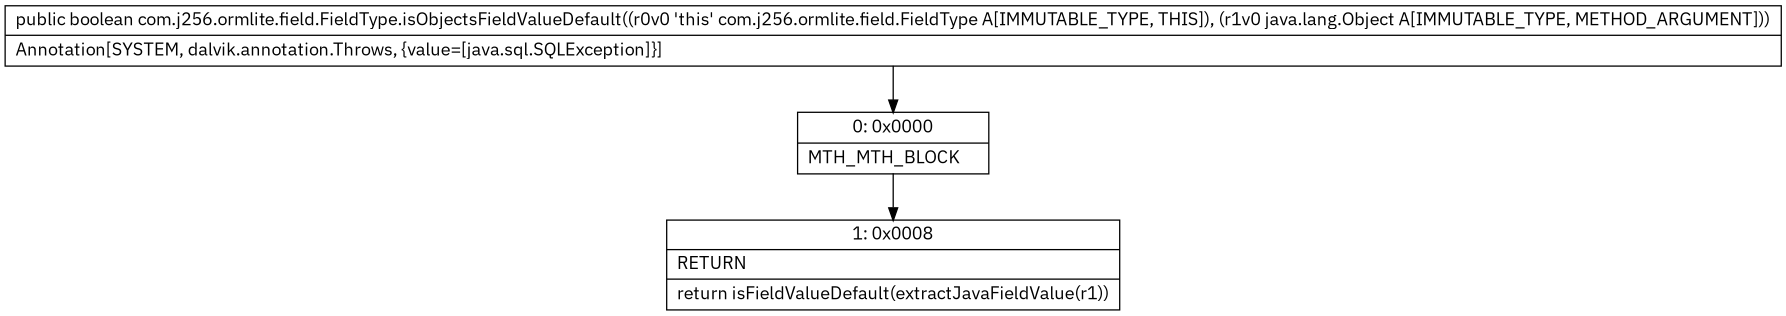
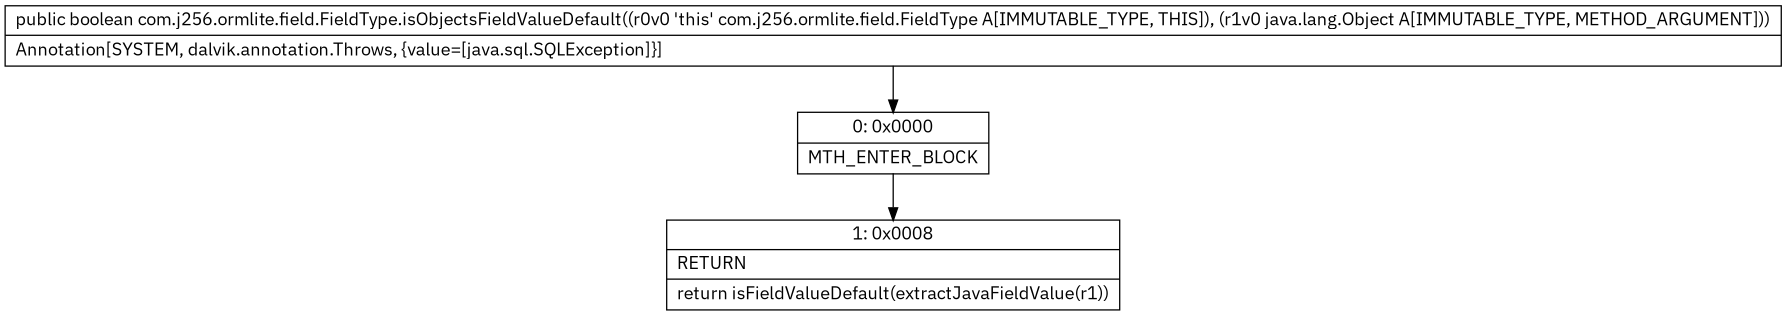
node "0: 0x0000": text "MTH_MTH_BLOCK" -> "MTH_ENTER_BLOCK"
